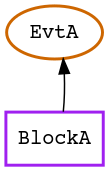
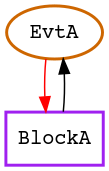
edge "EvtA" -> "BlockA": added
